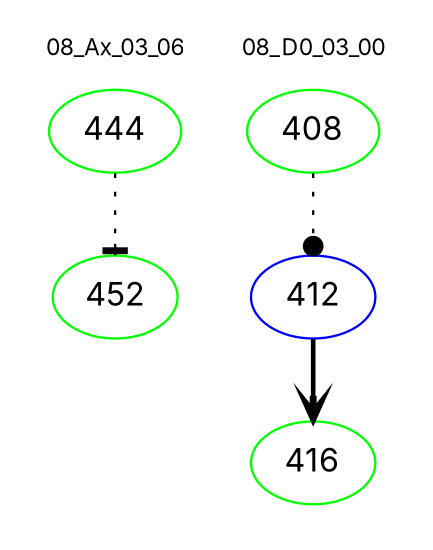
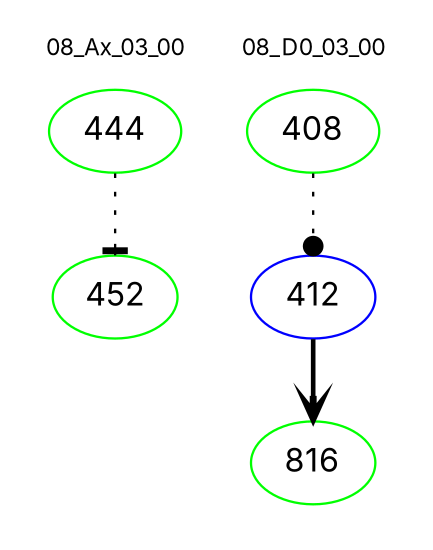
cluster "08_Ax_03_06": label "08_Ax_03_06" -> "08_Ax_03_00"
node "416": label "416" -> "816"
